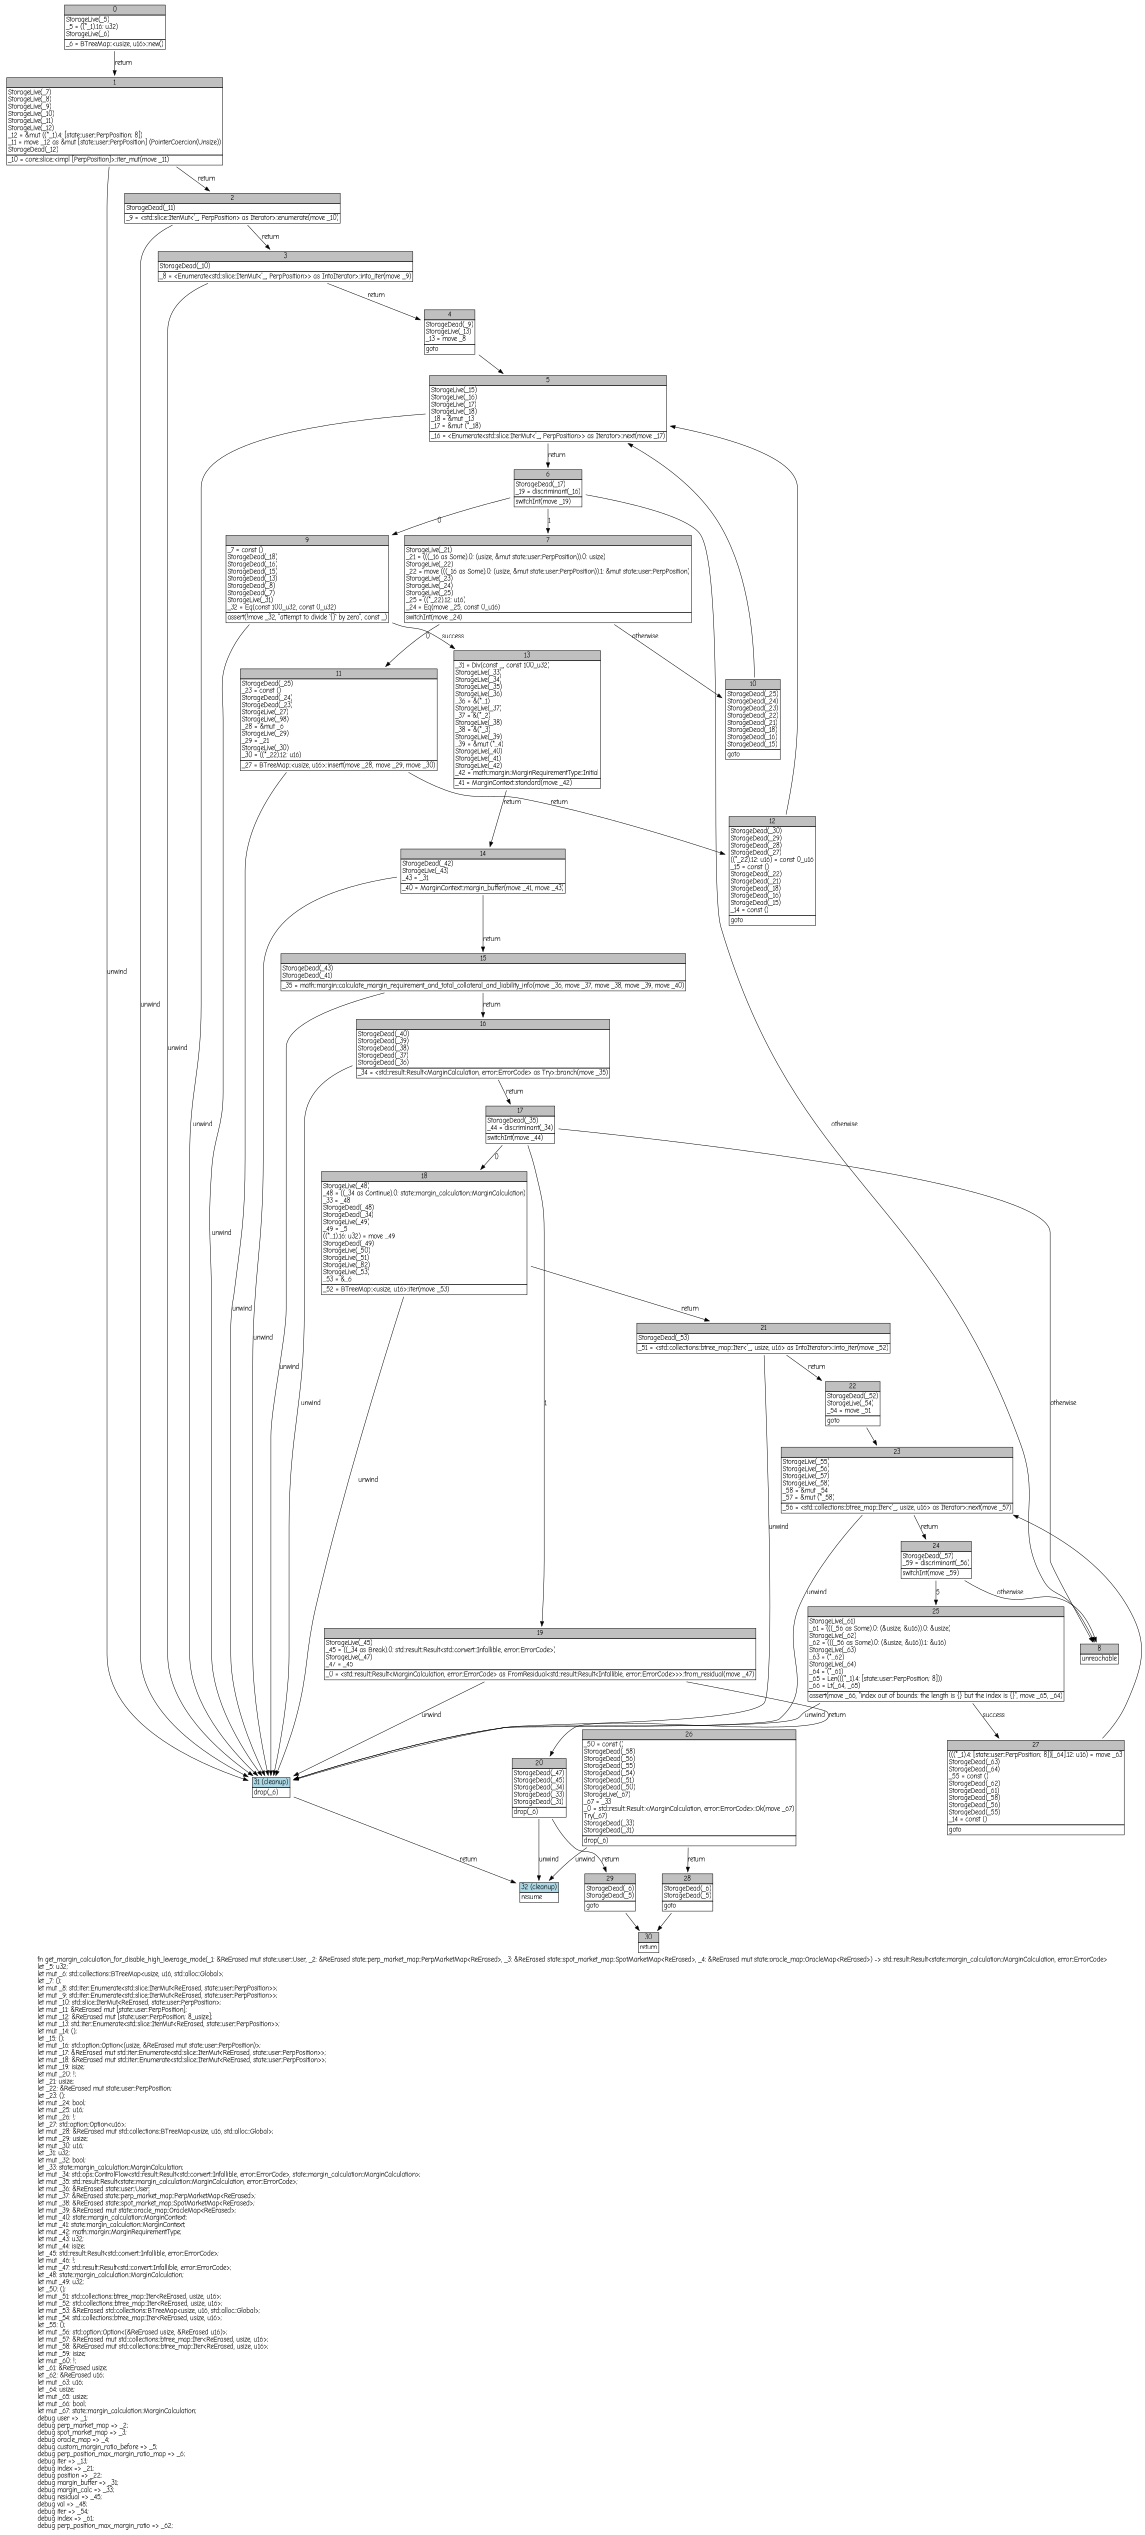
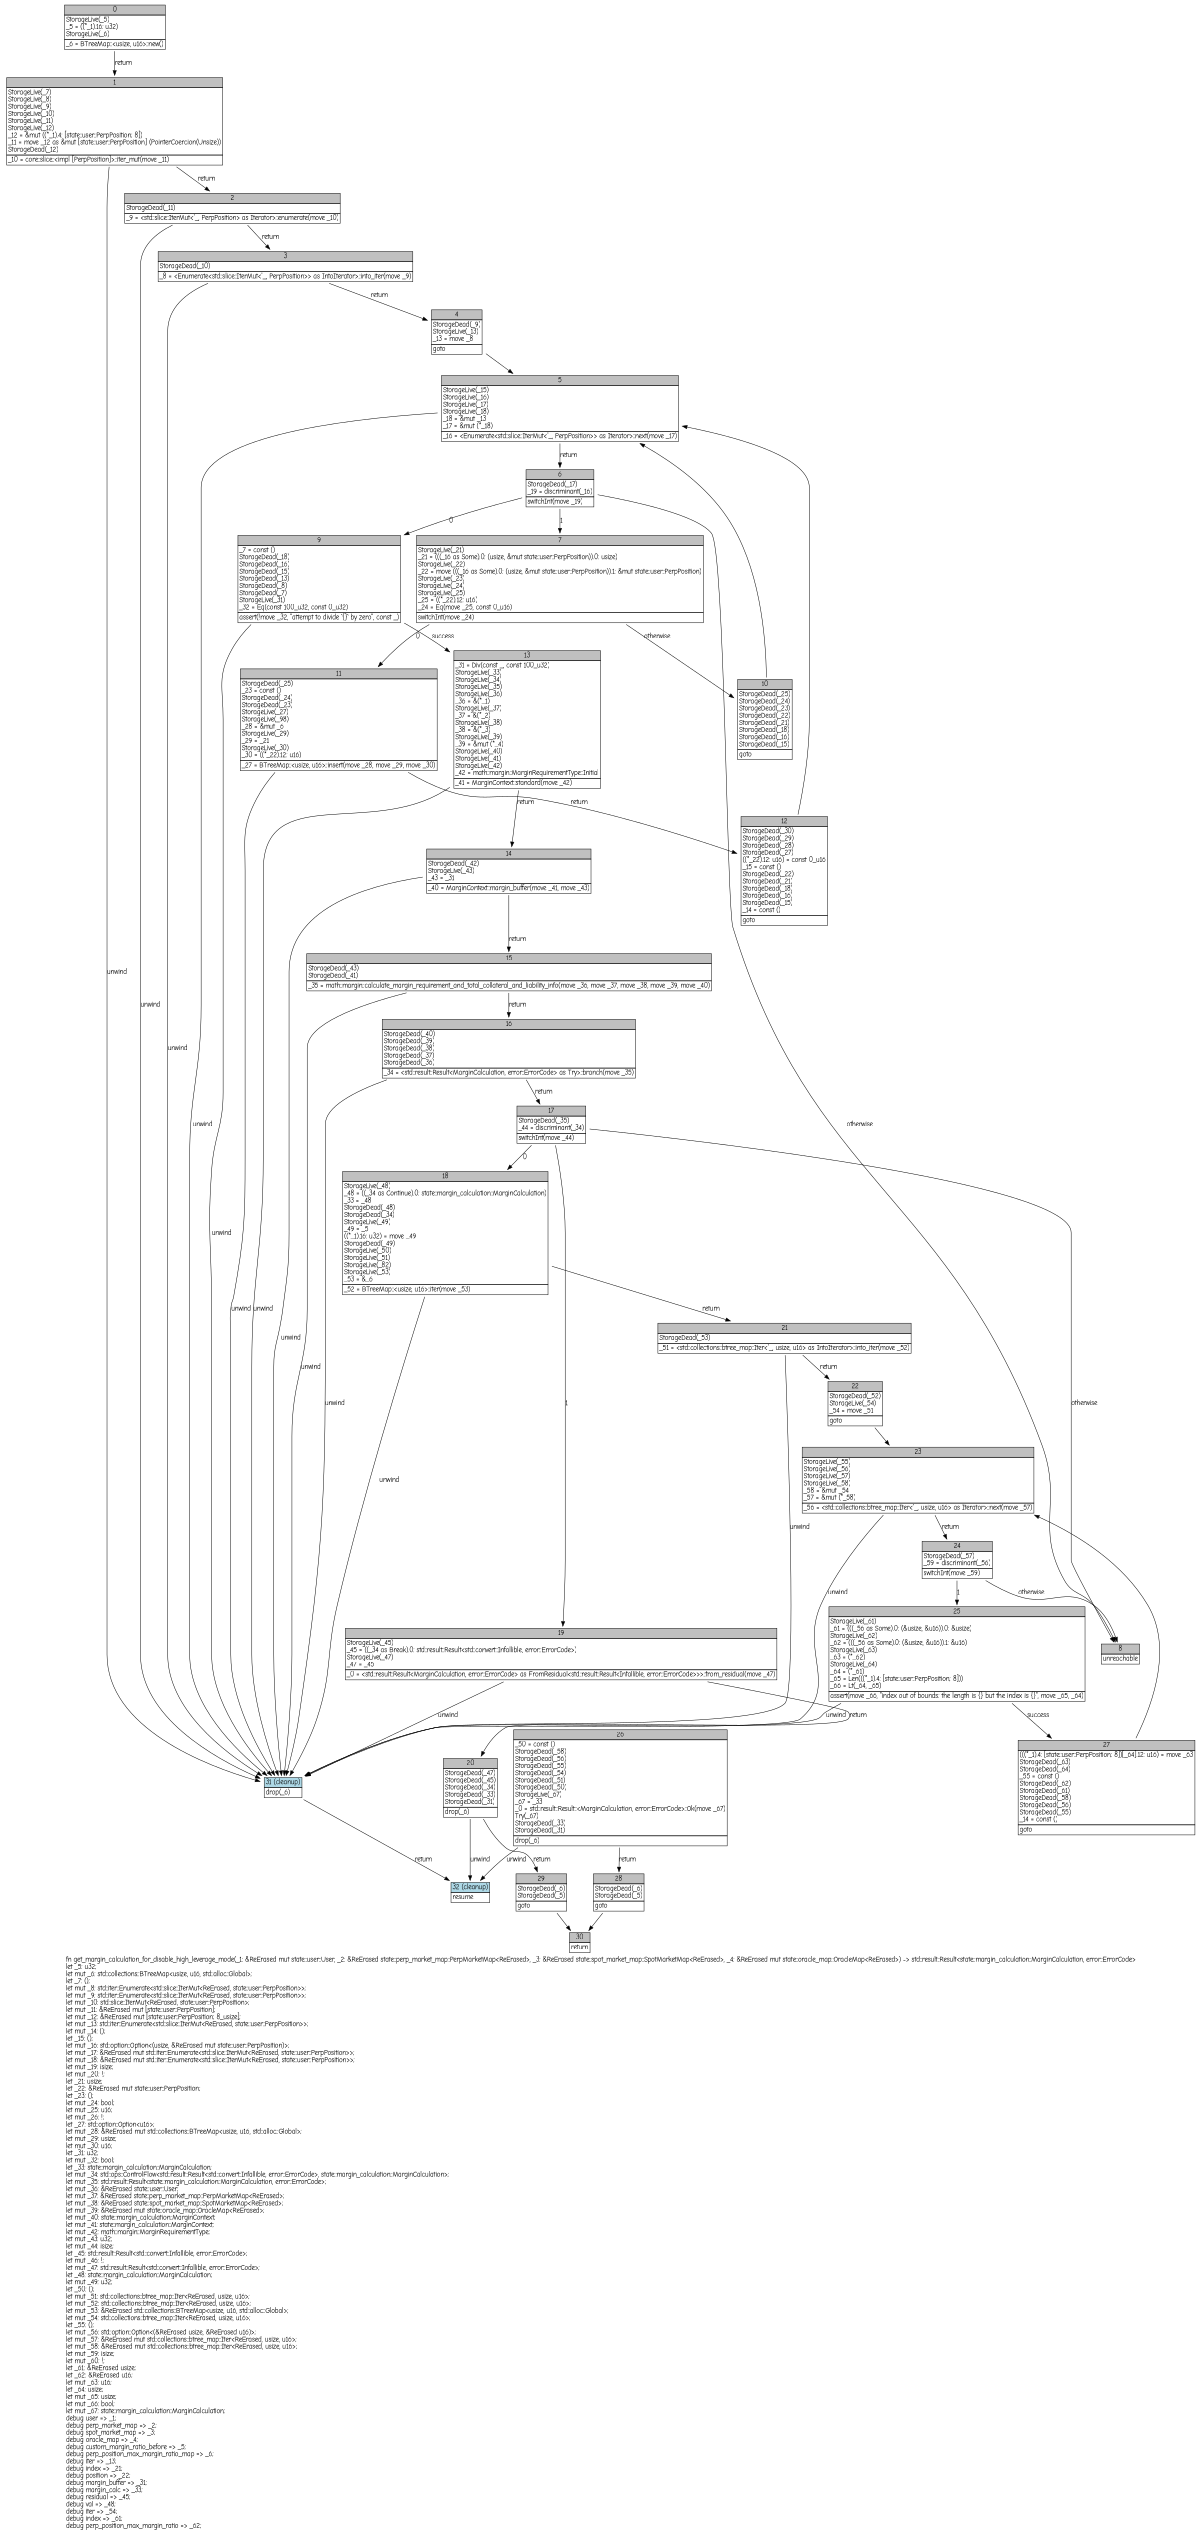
edge "13" -> "31 (cleanup)": added, label "unwind"
edge "24" -> "25": label "5" -> "1"
